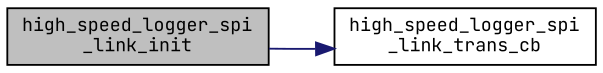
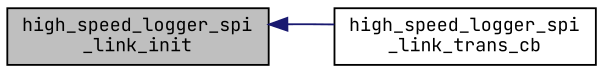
edge "high_speed_logger_spi _link_init" -> "high_speed_logger_spi _link_trans_cb": reversed
